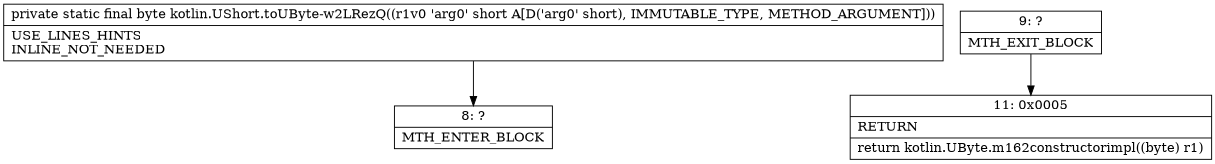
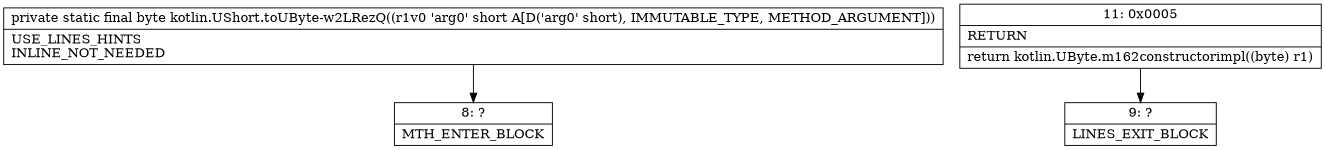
node "9: ?": text "MTH_EXIT_BLOCK" -> "LINES_EXIT_BLOCK"
edge "9: ?" -> "11: 0x0005": reversed
